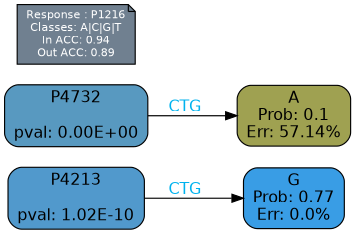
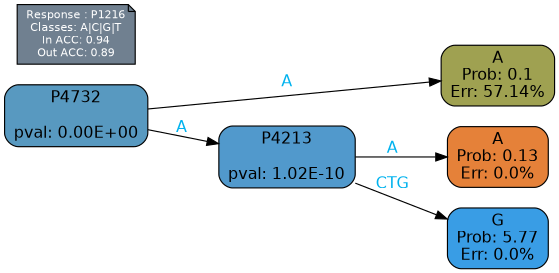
edge "P4732 pval: 0.00E+00" -> "A Prob: 0.1 Err: 57.14%": label "CTG" -> "A"
edge "P4732 pval: 0.00E+00" -> "P4213 pval: 1.02E-10": added, label "A"
node "A Prob: 0.13 Err: 0.0%": added
node "G Prob: 0.77 Err: 0.0%": label "G Prob: 0.77 Err: 0.0%" -> "G Prob: 5.77 Err: 0.0%"
